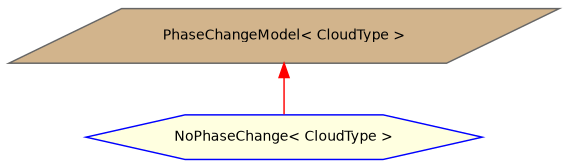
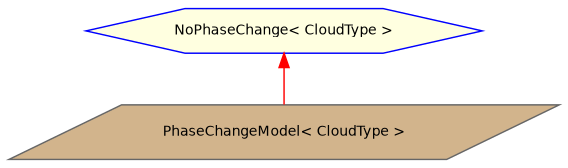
edge "NoPhaseChange< CloudType >" -> "PhaseChangeModel< CloudType >": reversed
